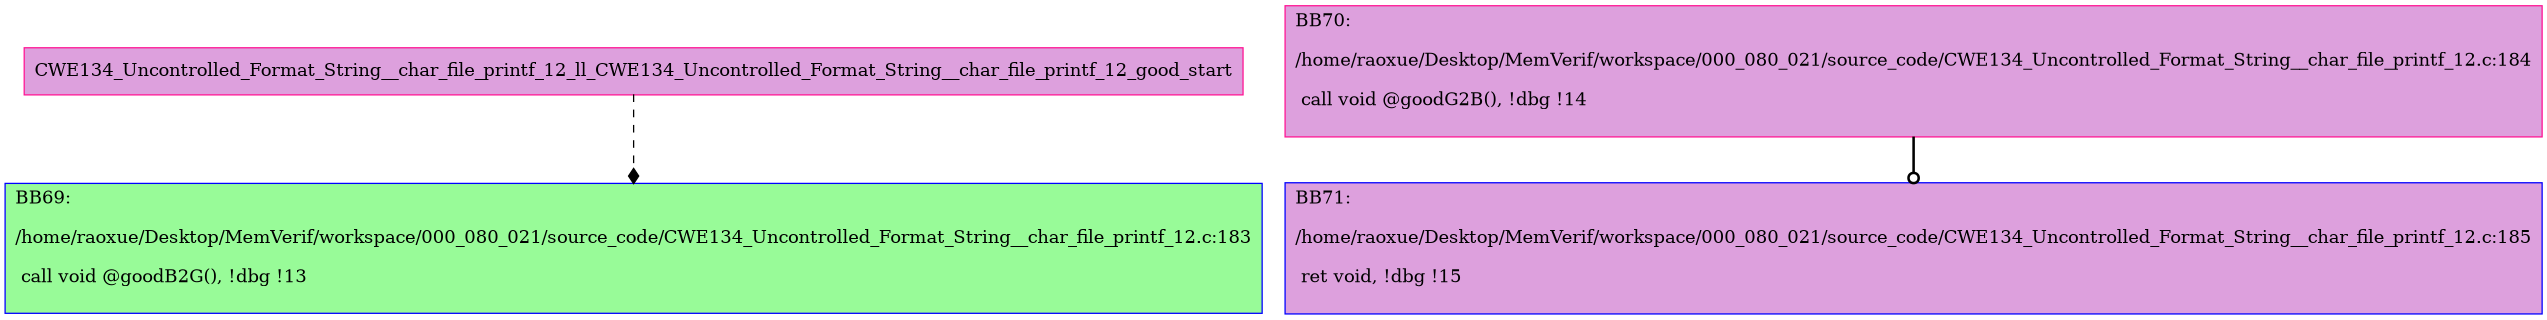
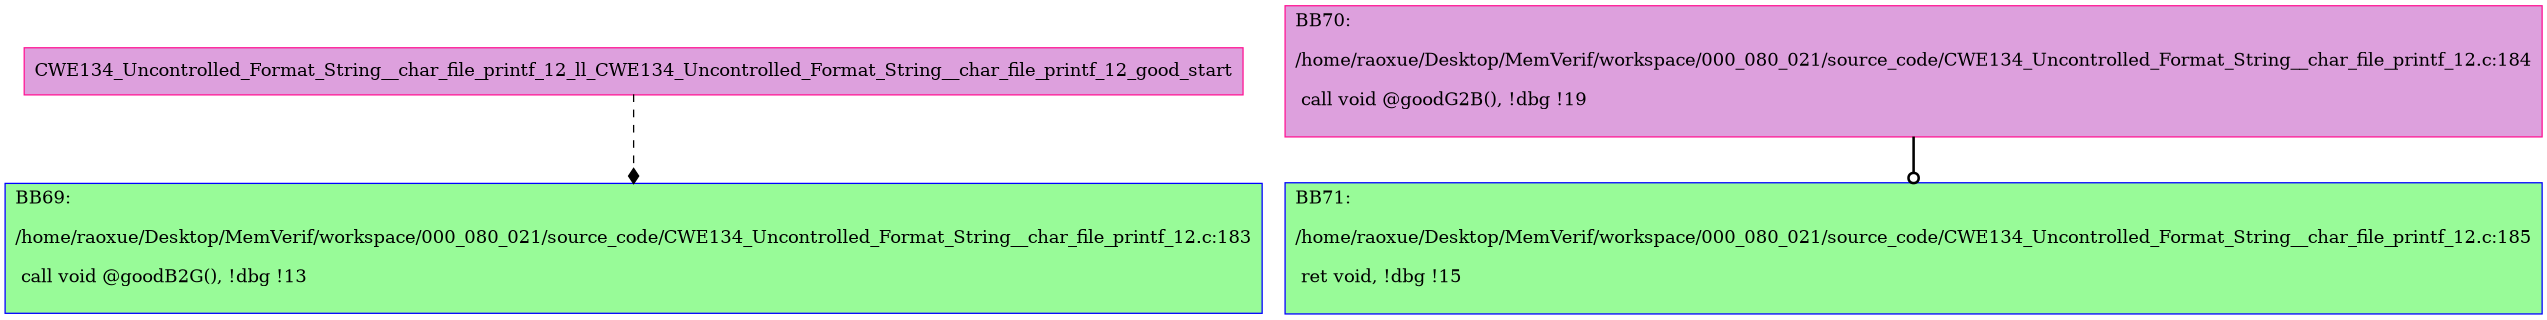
node "BB70:": text "call void @goodG2B(), !dbg !14" -> "call void @goodG2B(), !dbg !19"
node "BB71:": fillcolor plum -> palegreen
